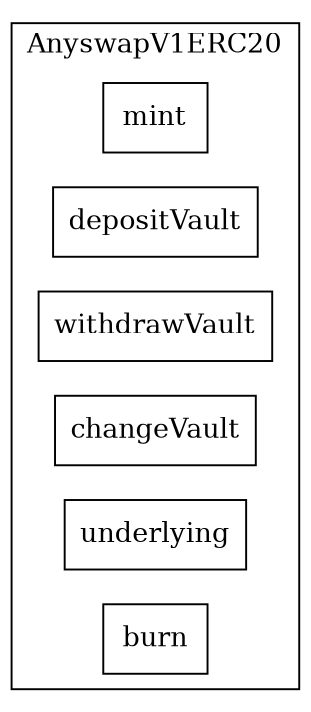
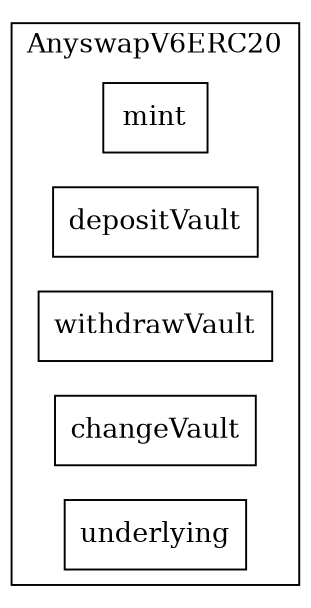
cluster "AnyswapV1ERC20": label "AnyswapV1ERC20" -> "AnyswapV6ERC20"
node "burn": removed
